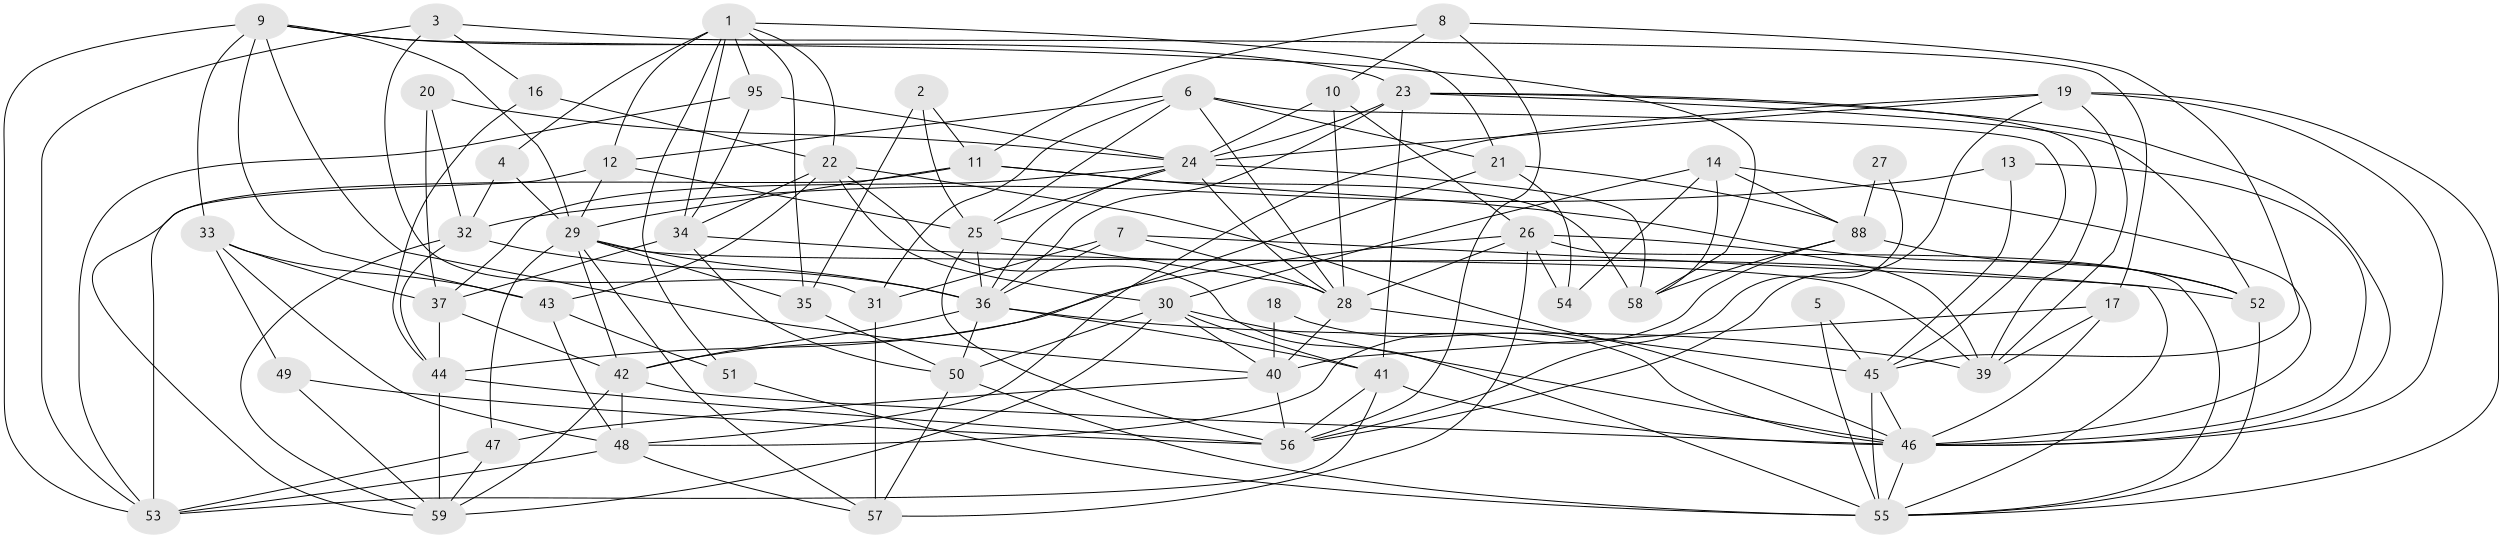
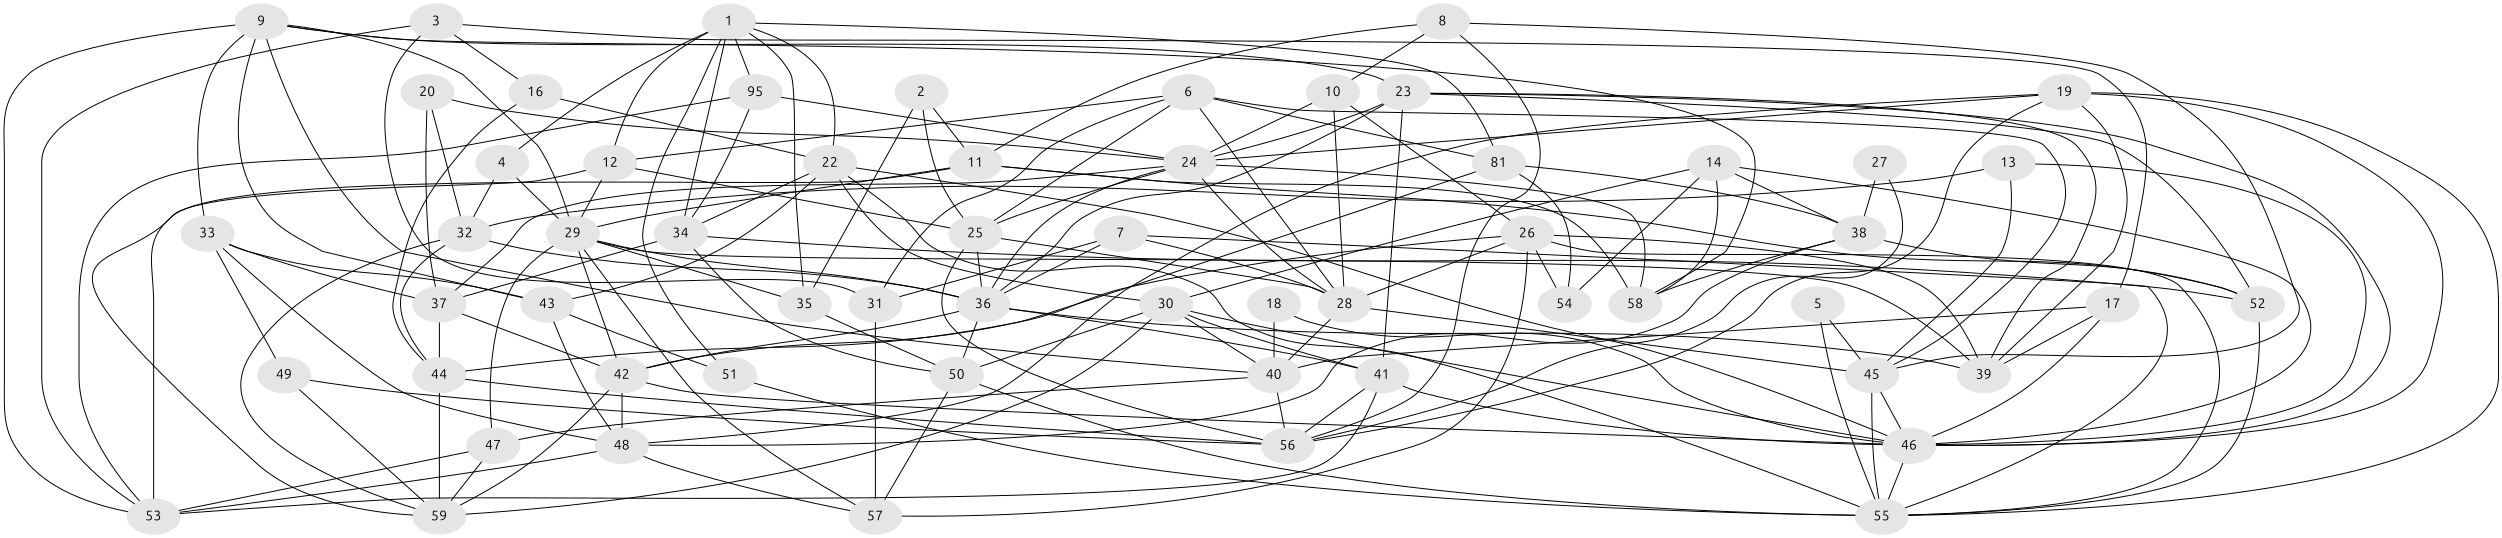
node "21": label "21" -> "81"
node "88": label "88" -> "38"
